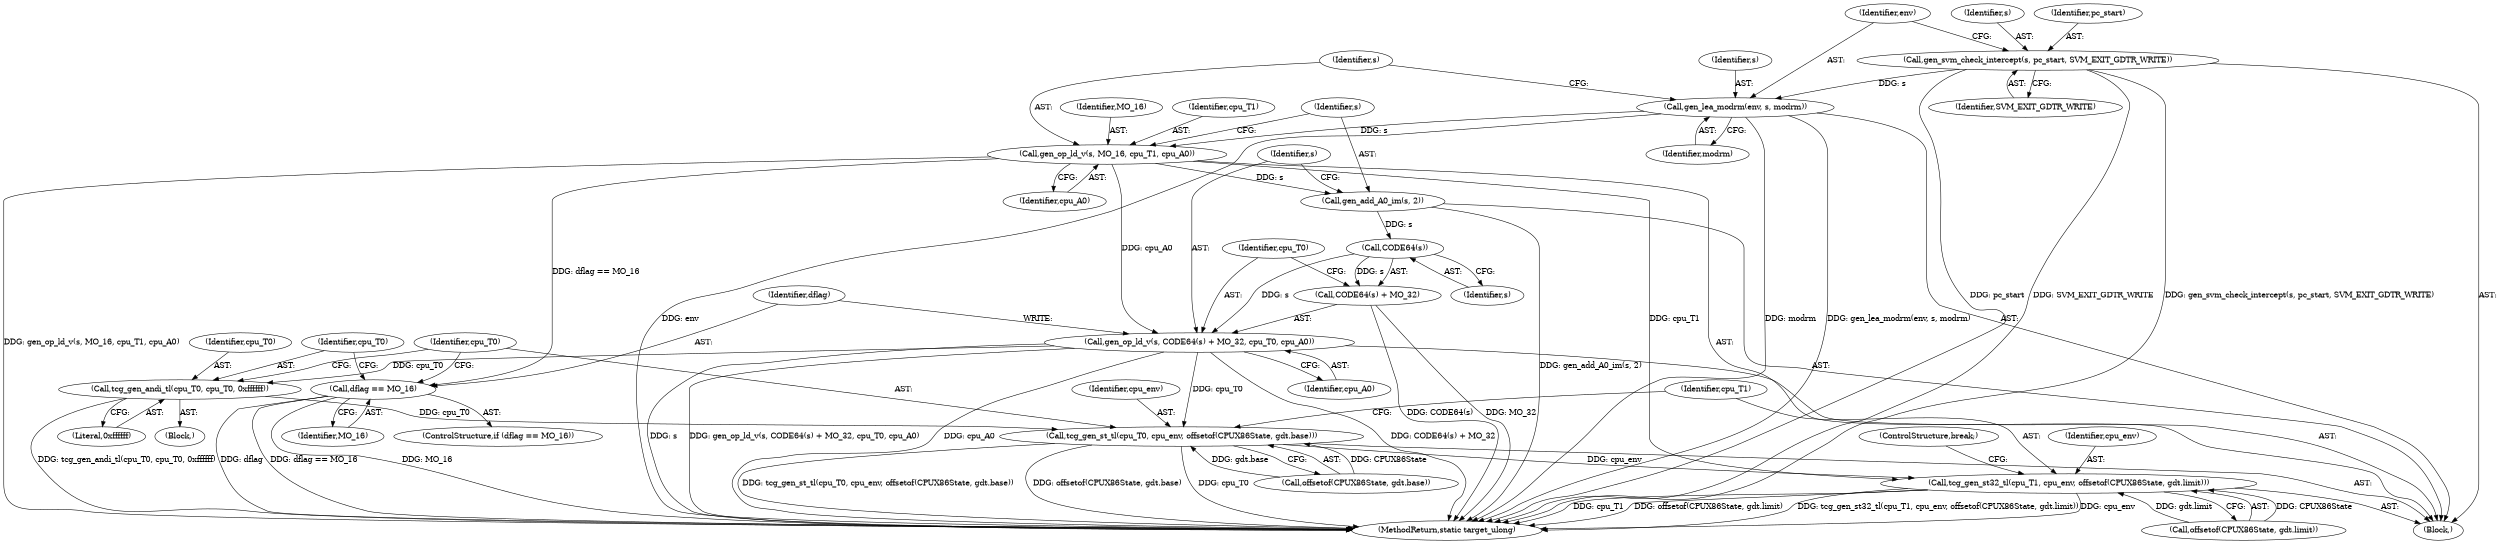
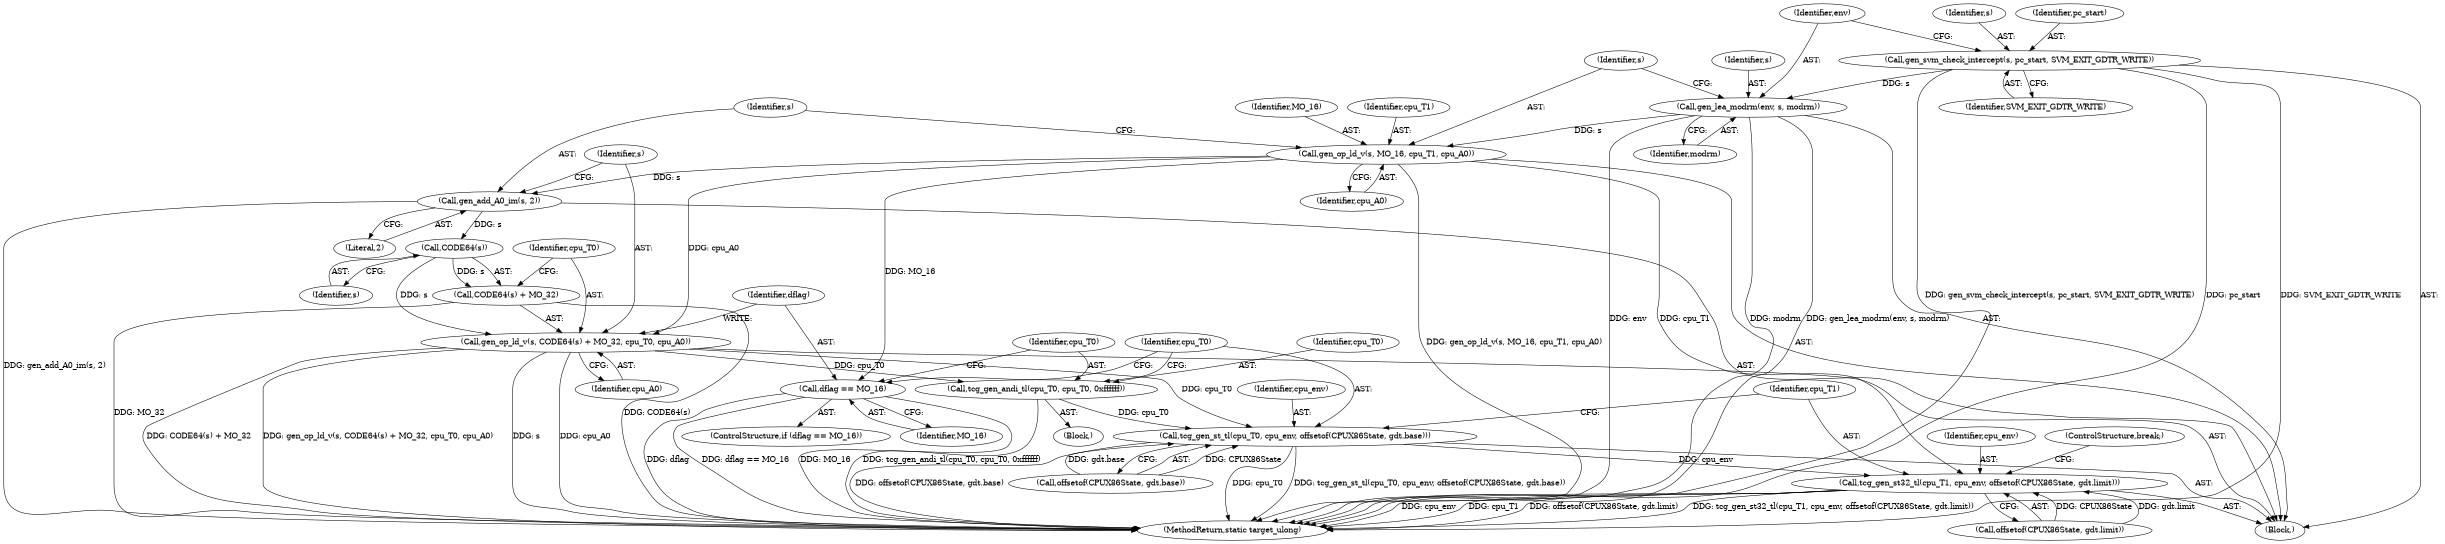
node "(Literal,2)": added
edge "(Call,gen_op_ld_v(s, MO_16, cpu_T1, cpu_A0))" -> "(Call,dflag == MO_16)": label "DDG: dflag == MO_16" -> "DDG: MO_16"
node "(Literal,0xffffff)": removed
